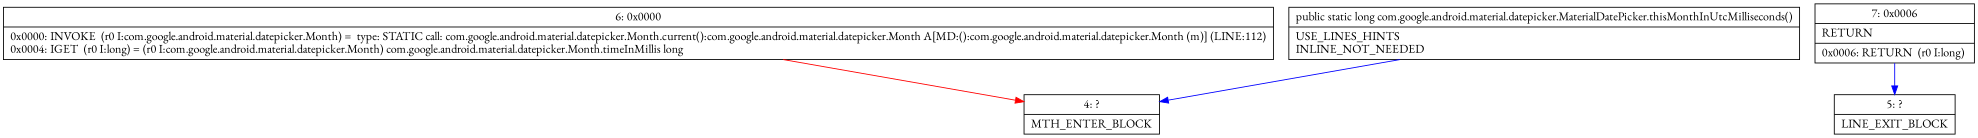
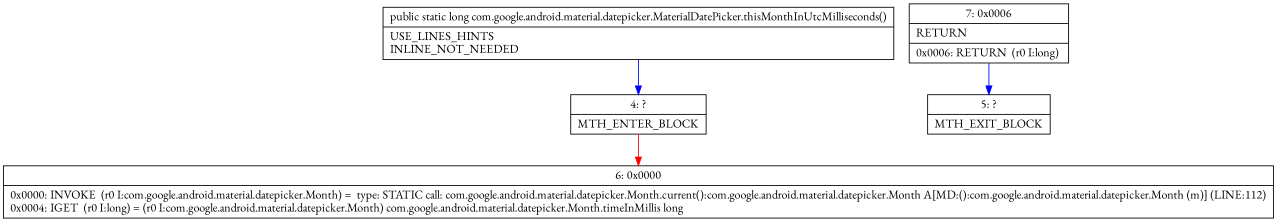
edge "6: 0x0000" -> "4: ?": reversed
node "5: ?": text "LINE_EXIT_BLOCK" -> "MTH_EXIT_BLOCK"
